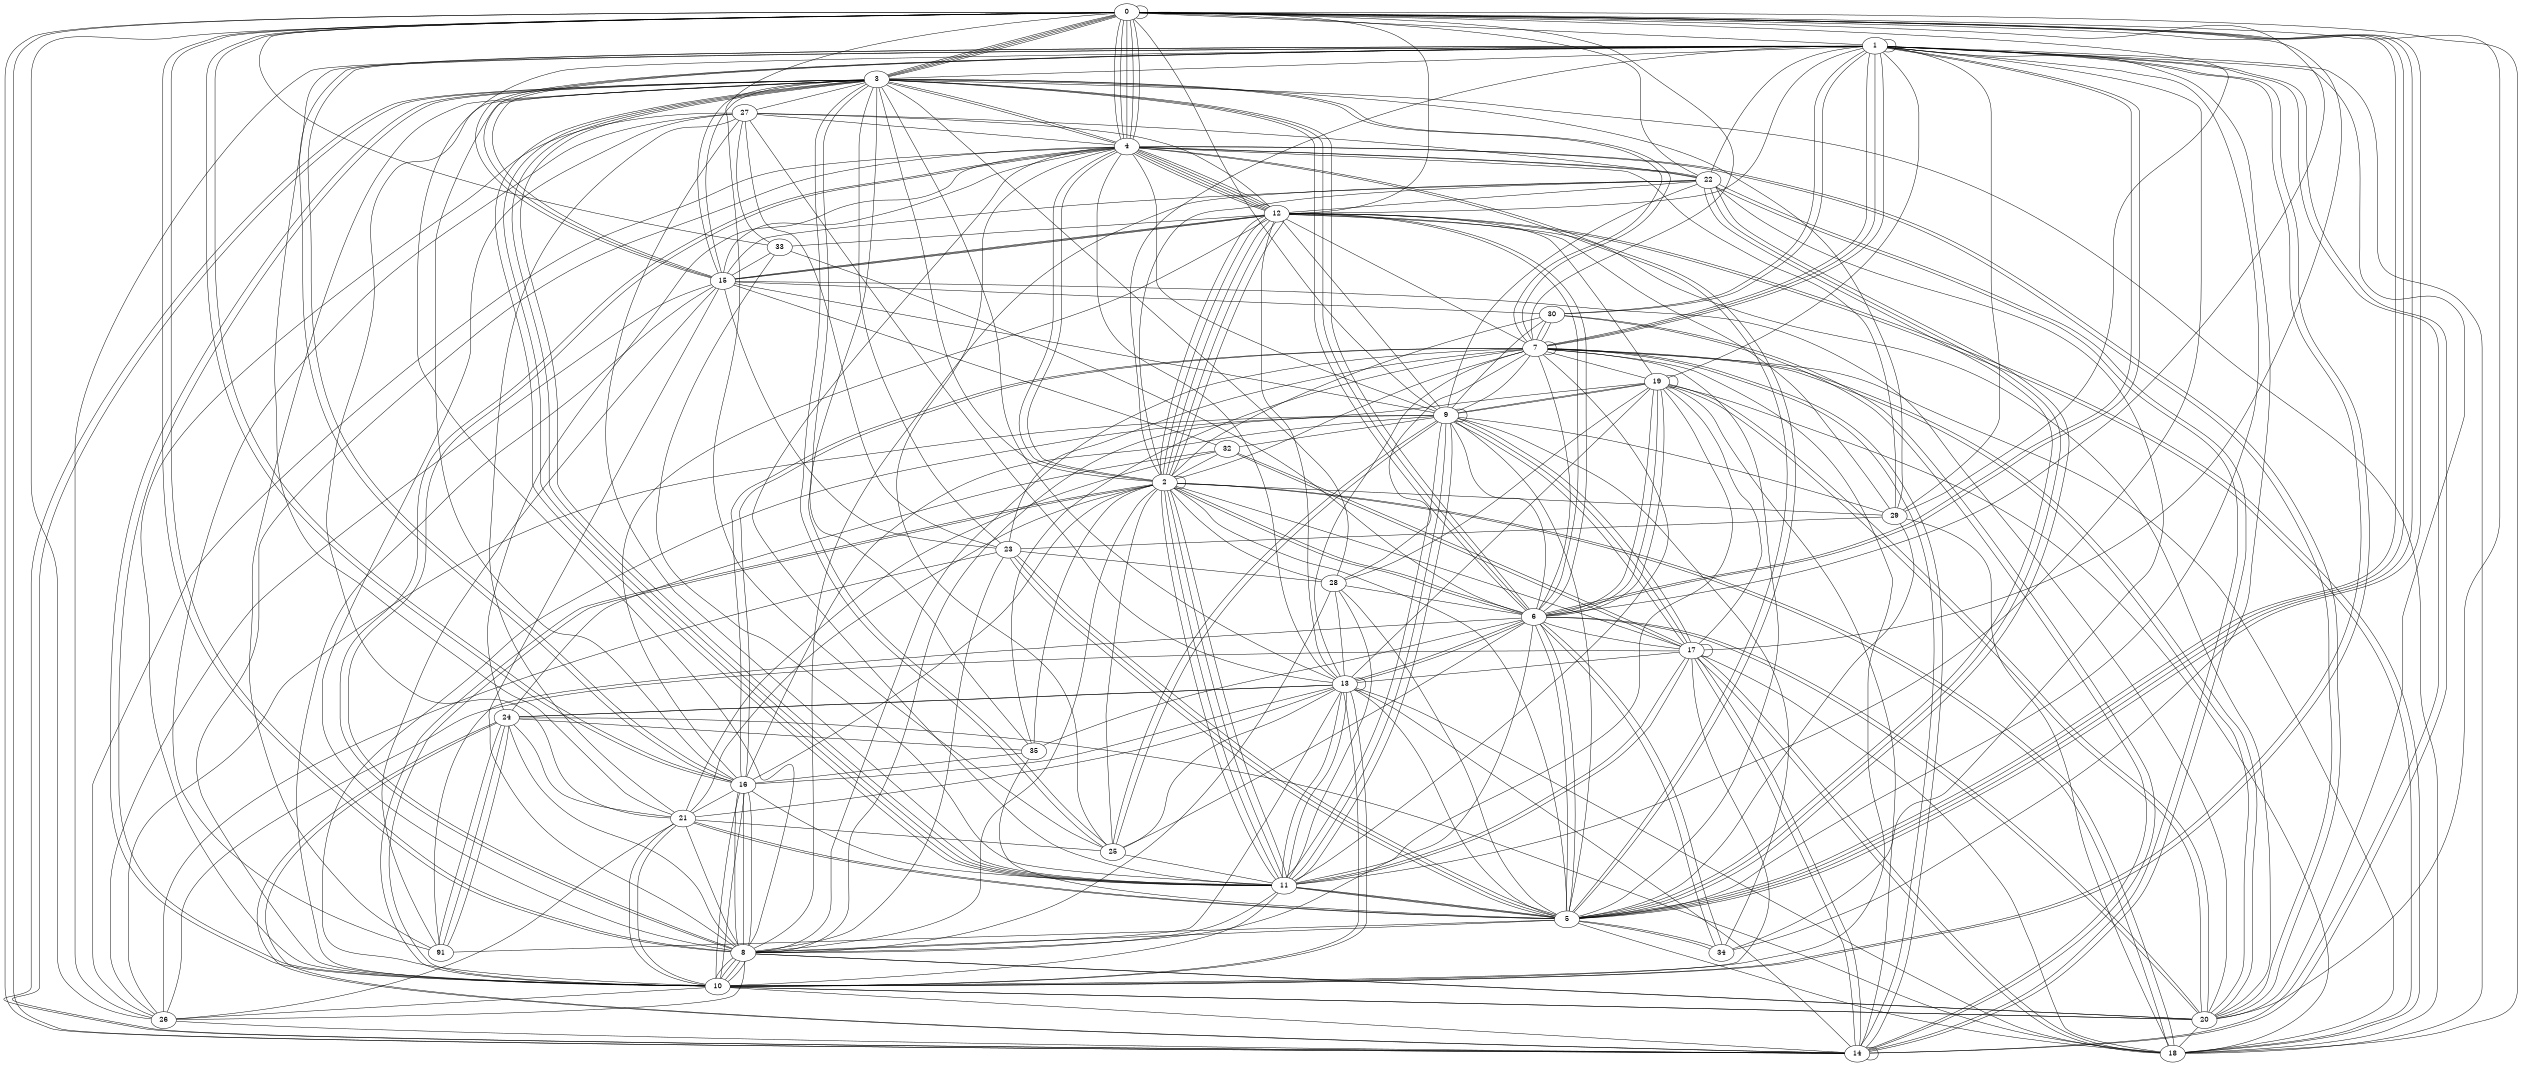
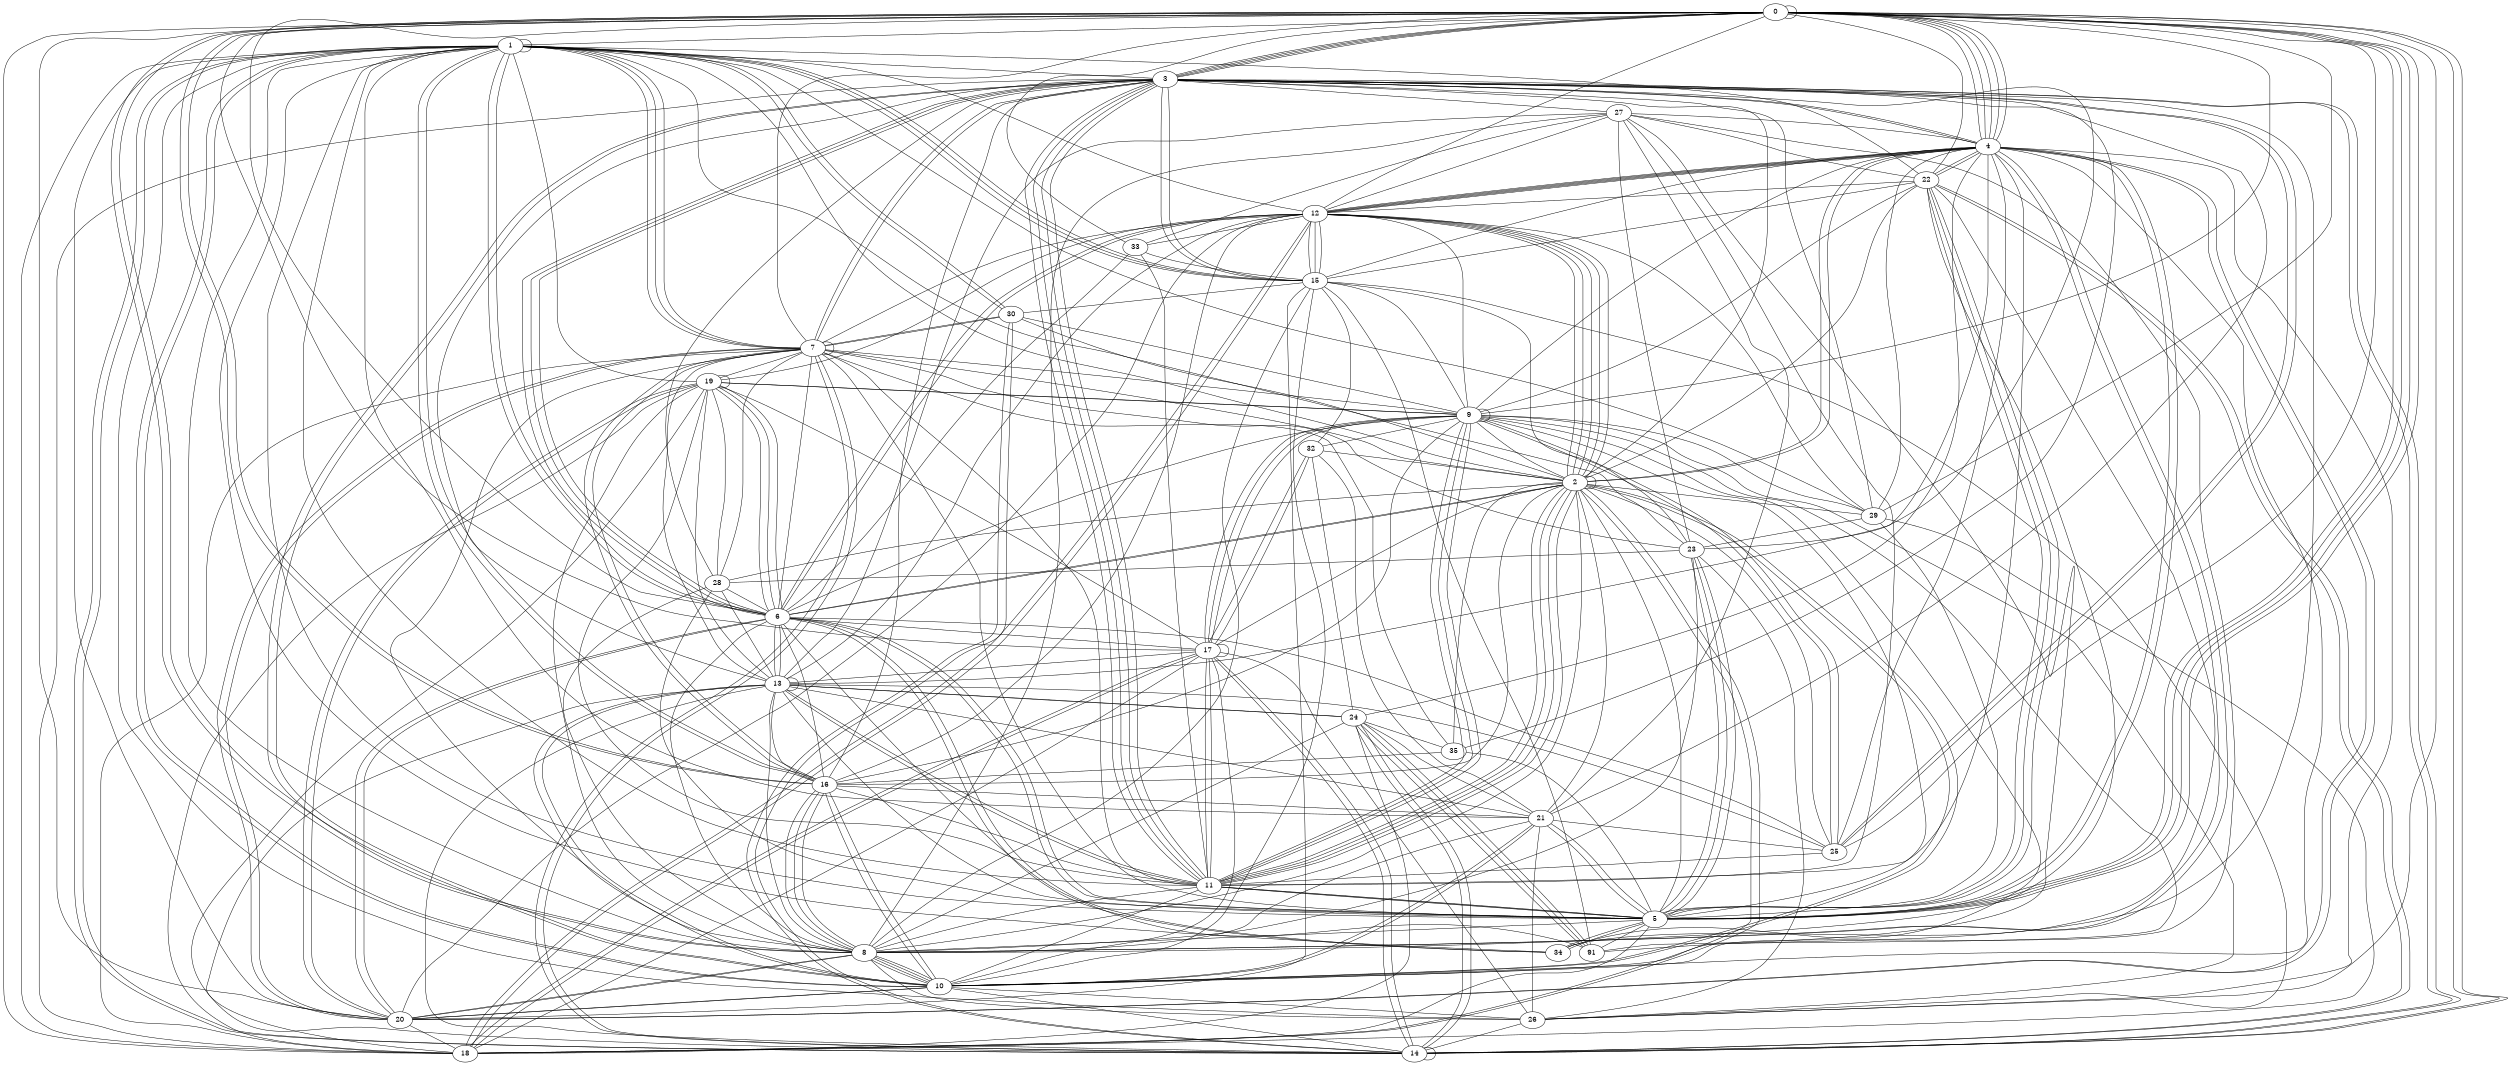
edge "1" -- "23": added
edge "9" -- "2": added
edge "6" -- "35": now "6" -- "16"
edge "28" -- "11": removed
edge "7" -- "10": removed
